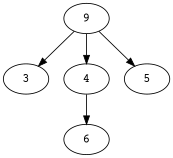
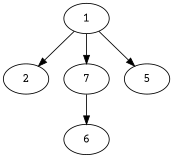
node "9": label "9" -> "1"
node "3": label "3" -> "2"
node "4": label "4" -> "7"
